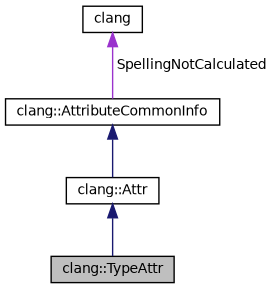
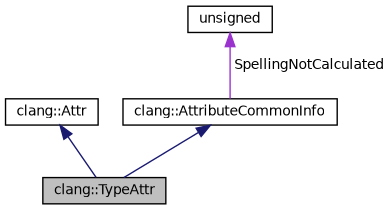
node "clang": label "clang" -> "unsigned"
edge "clang::Attr" -> "clang::AttributeCommonInfo": now "clang::TypeAttr" -> "clang::AttributeCommonInfo"
